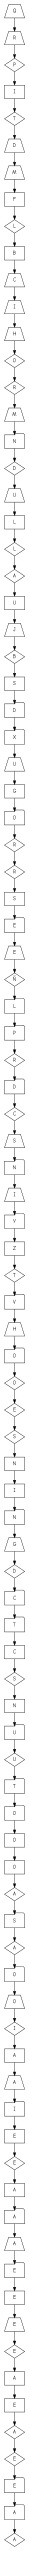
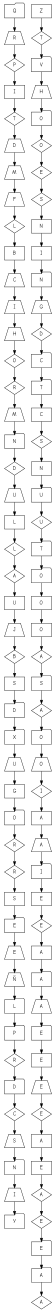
node "Q": shape trapezium -> folder
node "F": shape box -> trapezium
node "Ñ": shape diamond -> trapezium
edge "Y" -> "Z": removed
